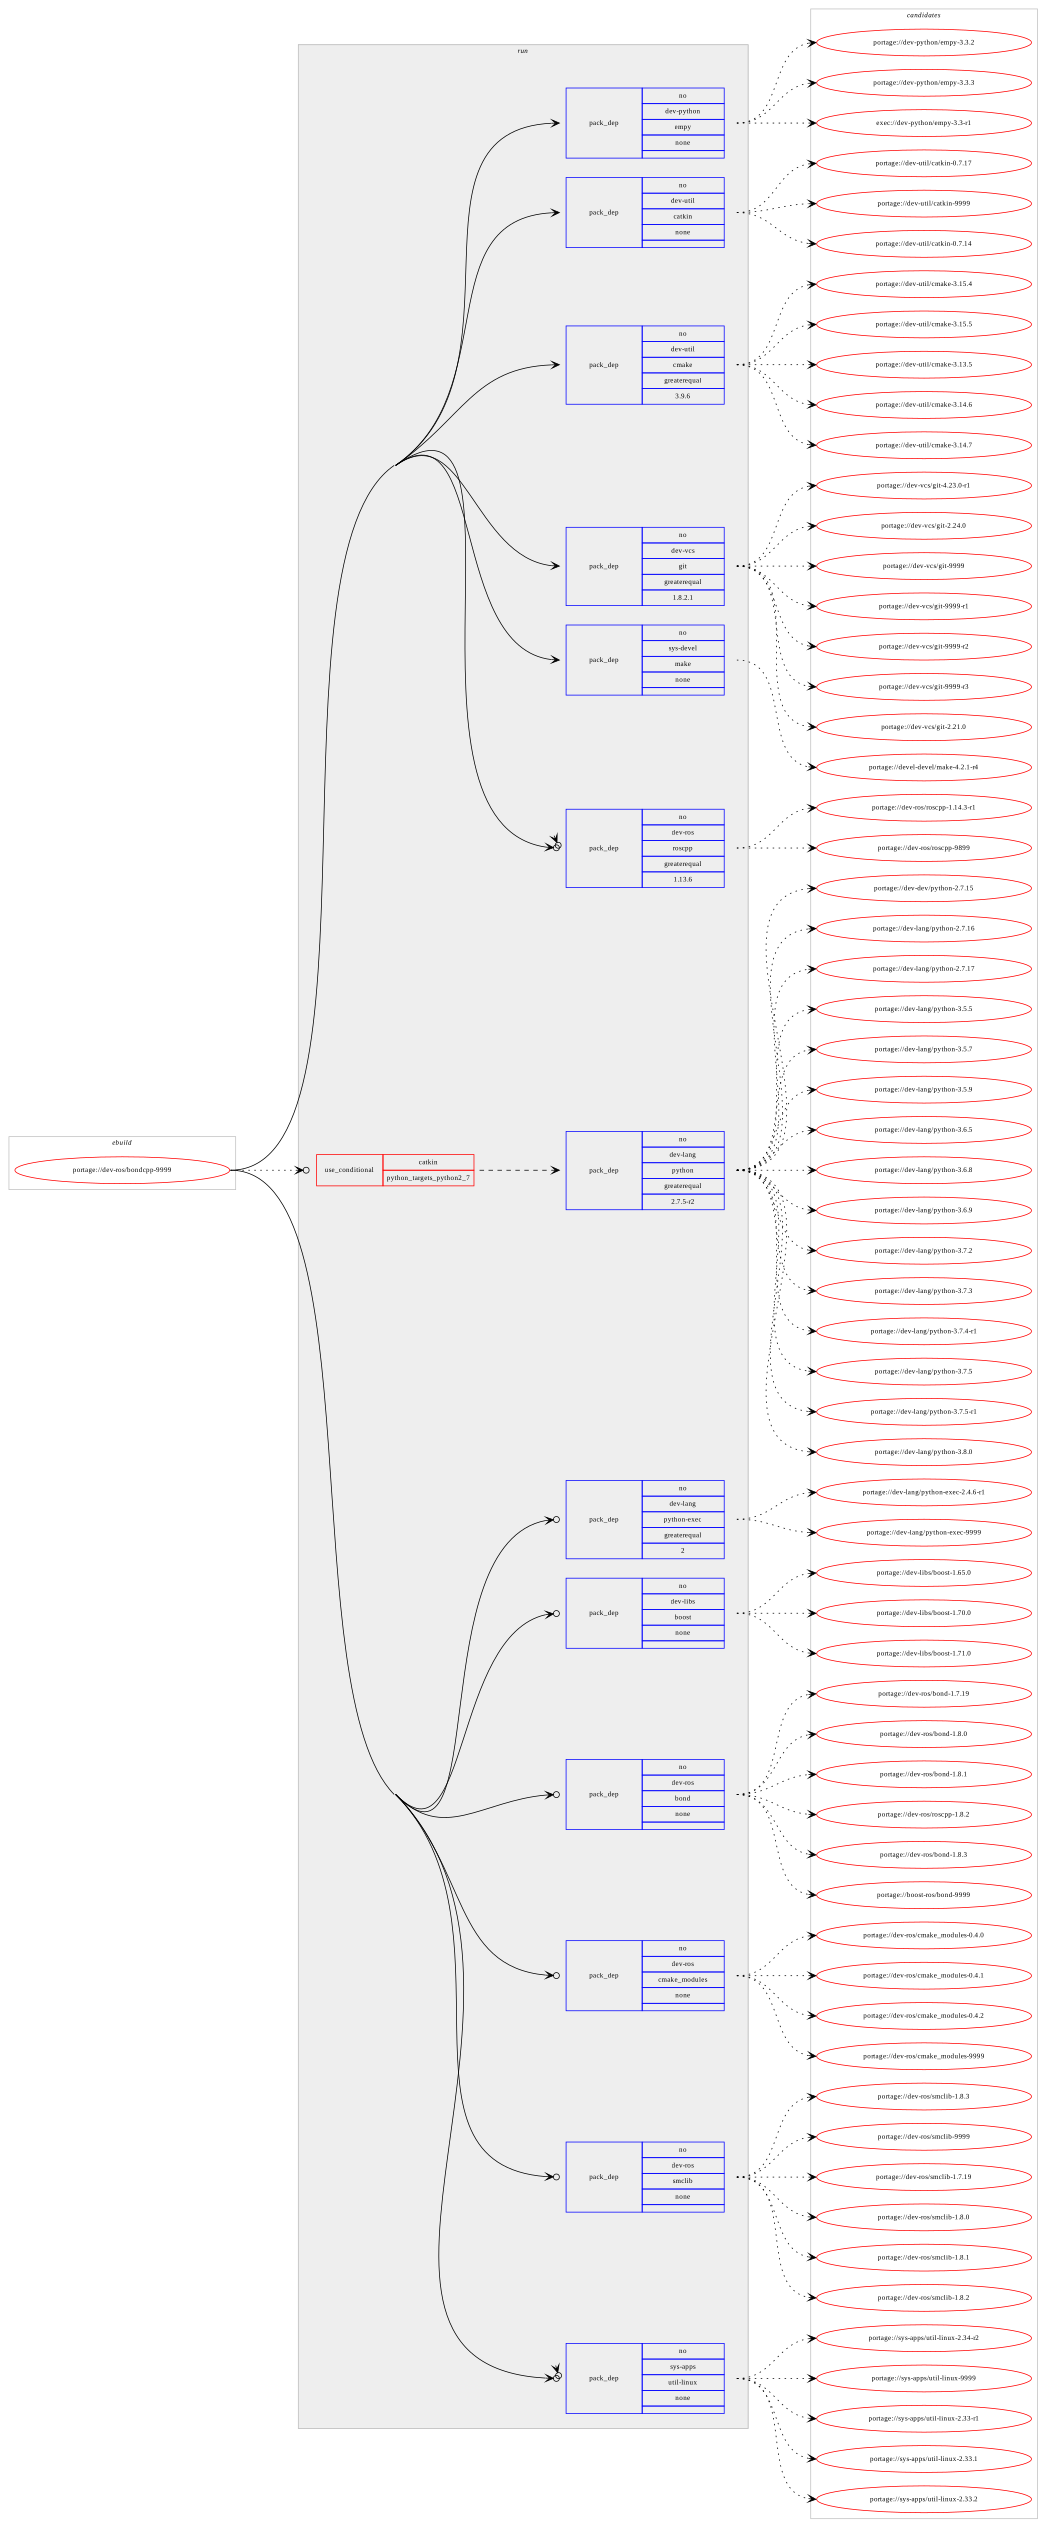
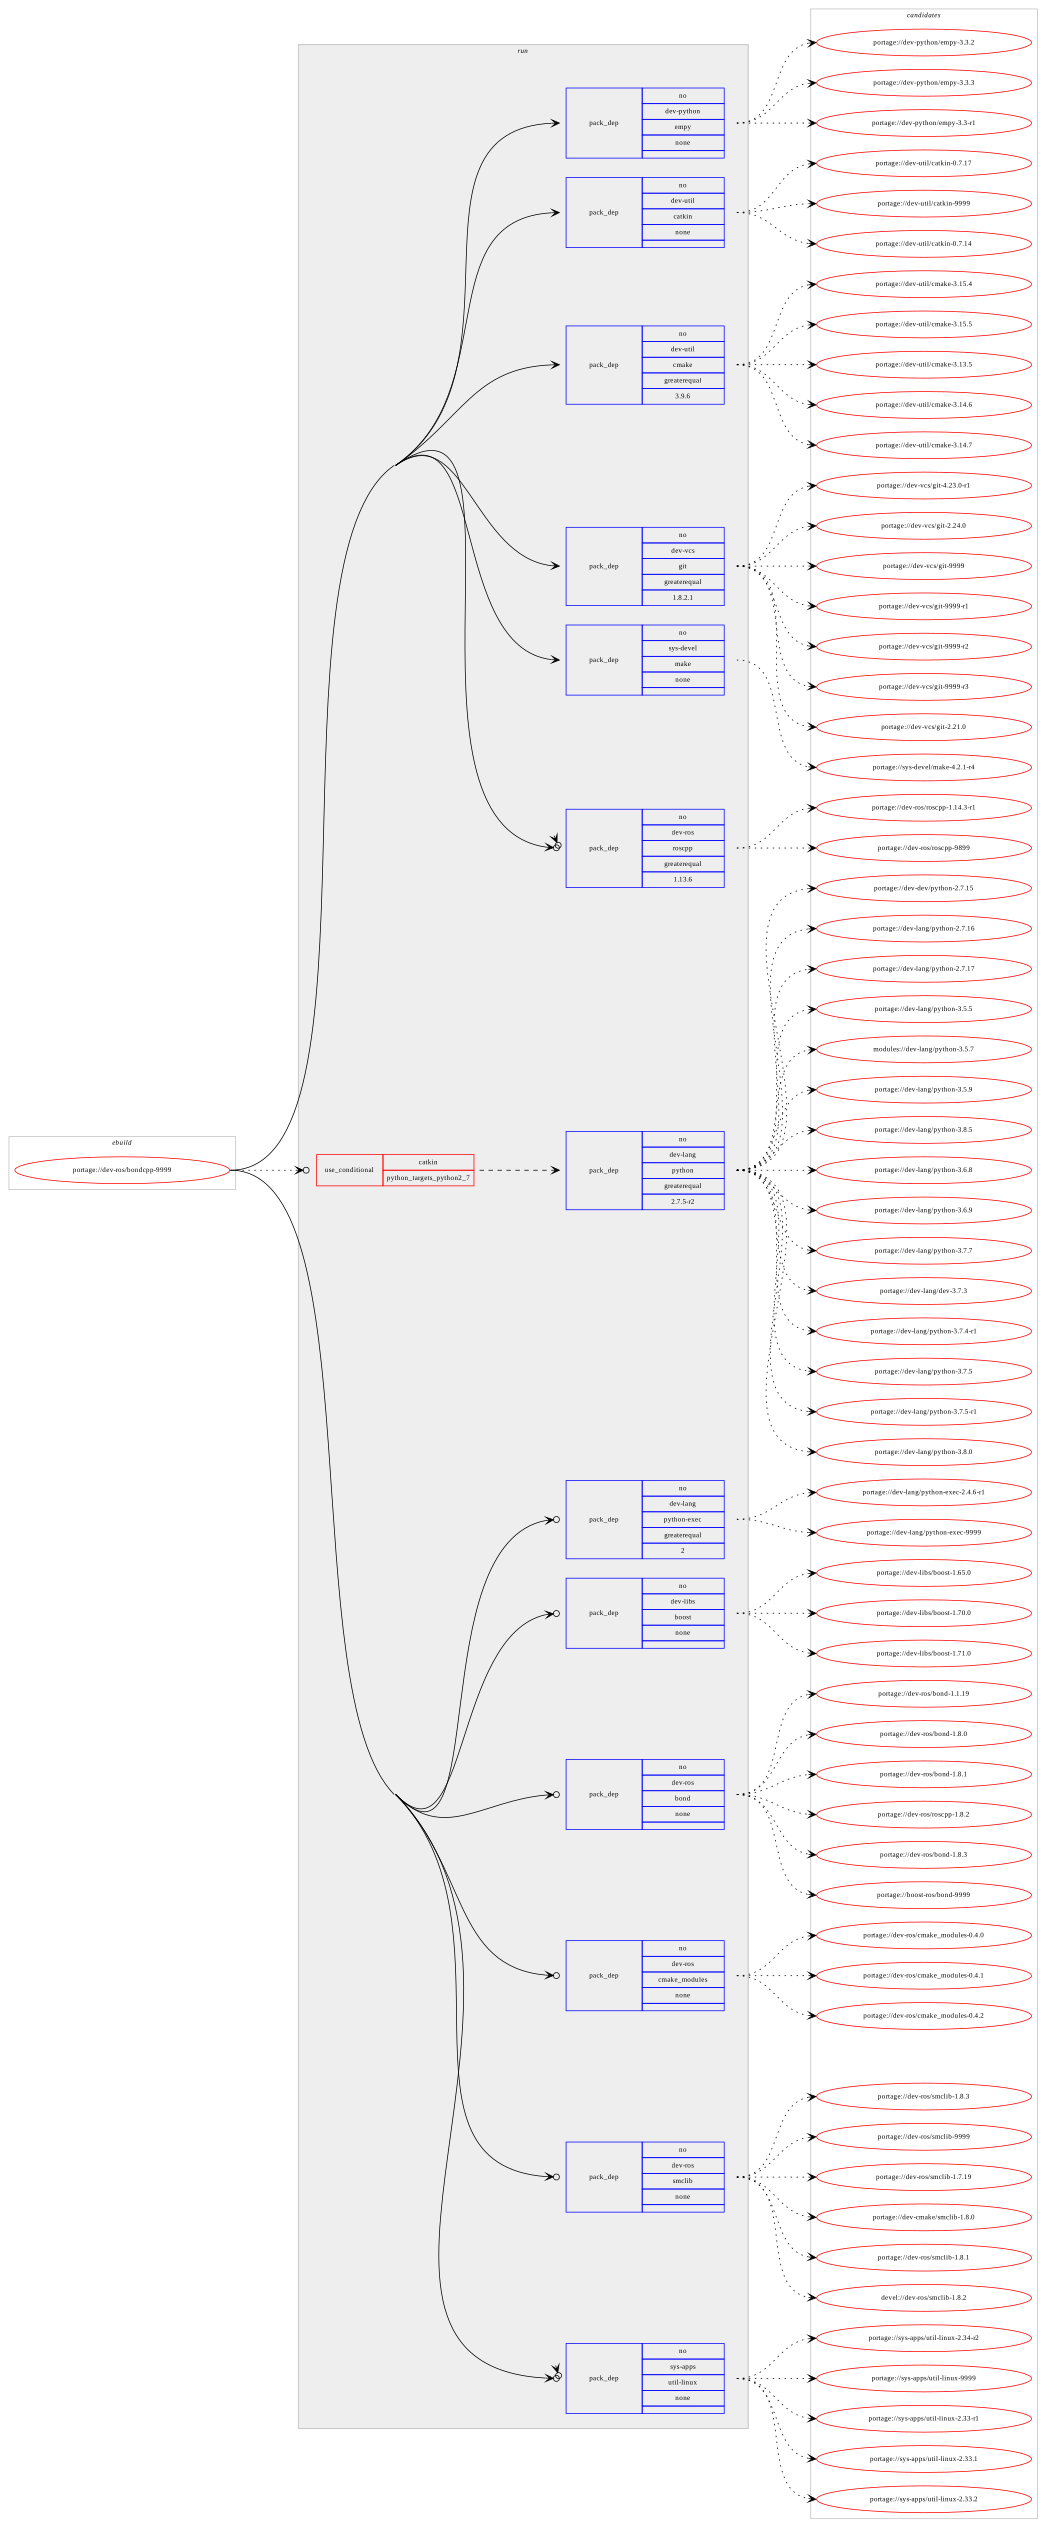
node "exec://dev-python/empy-3.3-r1": label "exec://dev-python/empy-3.3-r1" -> "portage://dev-python/empy-3.3-r1"
node "portage://devel-devel/make-4.2.1-r4": label "portage://devel-devel/make-4.2.1-r4" -> "portage://sys-devel/make-4.2.1-r4"
node "portage://dev-lang/python-3.5.7": label "portage://dev-lang/python-3.5.7" -> "modules://dev-lang/python-3.5.7"
node "portage://dev-lang/python-3.6.5": label "portage://dev-lang/python-3.6.5" -> "portage://dev-lang/python-3.8.5"
node "portage://dev-lang/python-3.7.2": label "portage://dev-lang/python-3.7.2" -> "portage://dev-lang/python-3.7.7"
node "portage://dev-lang/python-3.7.3": label "portage://dev-lang/python-3.7.3" -> "portage://dev-lang/dev-3.7.3"
node "portage://dev-ros/bond-1.7.19": label "portage://dev-ros/bond-1.7.19" -> "portage://dev-ros/bond-1.1.19"
node "portage://dev-ros/cmake_modules-9999": removed
node "portage://dev-ros/smclib-1.8.0": label "portage://dev-ros/smclib-1.8.0" -> "portage://dev-cmake/smclib-1.8.0"
node "portage://dev-ros/smclib-1.8.2": label "portage://dev-ros/smclib-1.8.2" -> "devel://dev-ros/smclib-1.8.2"
